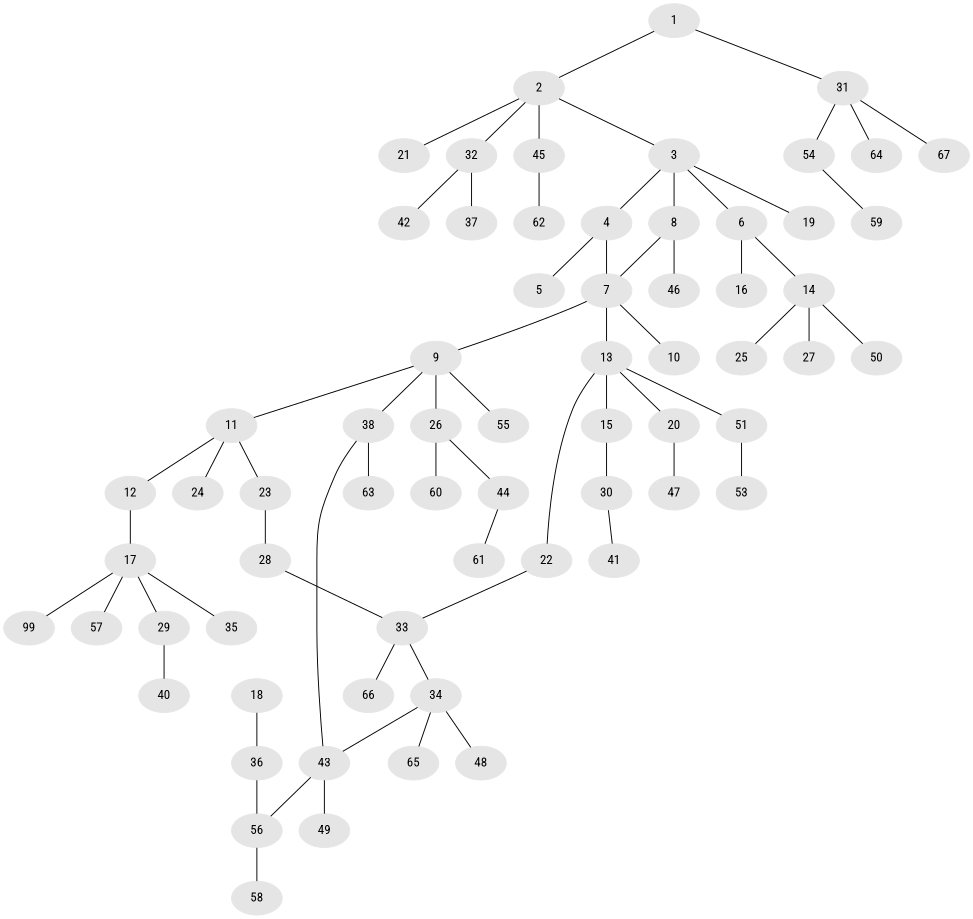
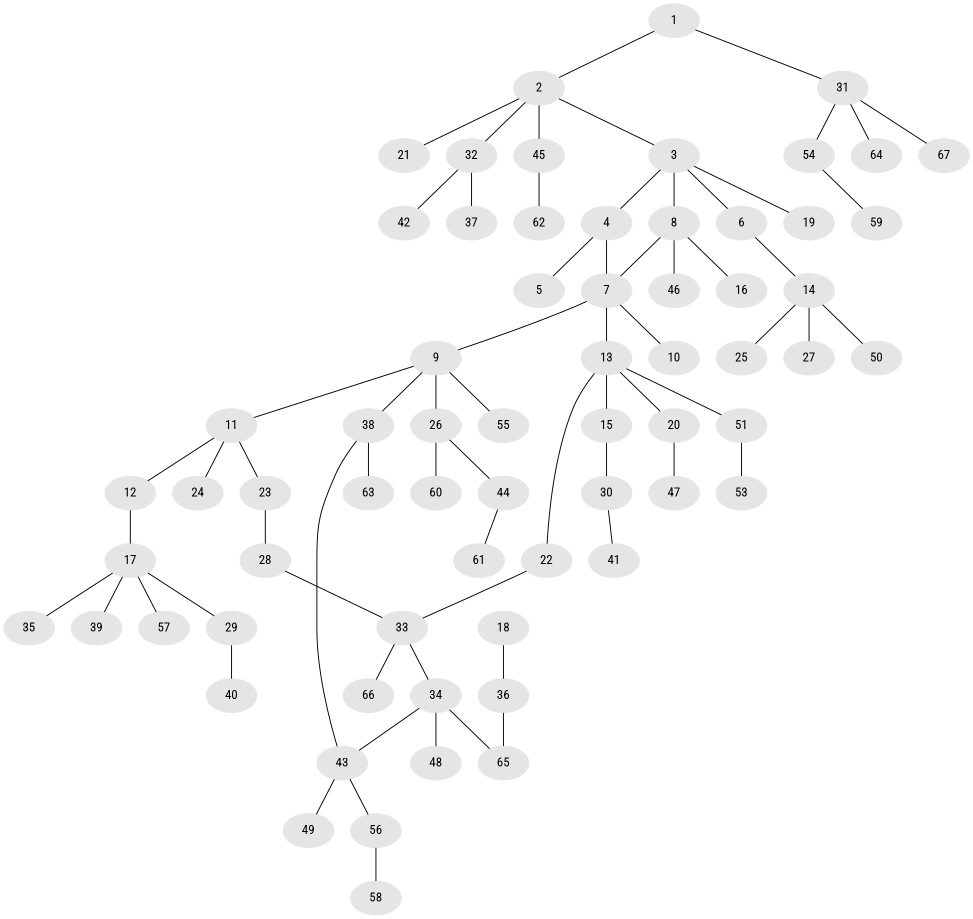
edge "6" -- "16": now "8" -- "16"
node "99": label "99" -> "39"
edge "36" -- "56": now "36" -- "65"
